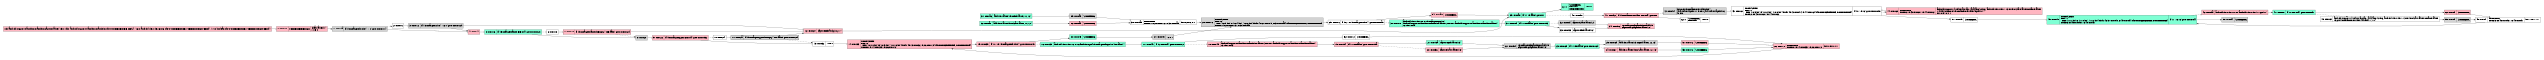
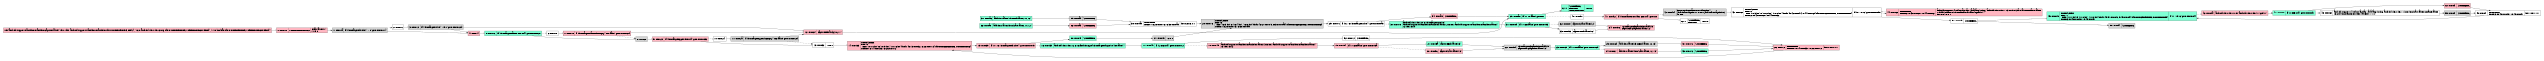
edge "45: 0x00d8" -> "58: 0x00f4": now "57: 0x00d8" -> "58: 0x00f4"
